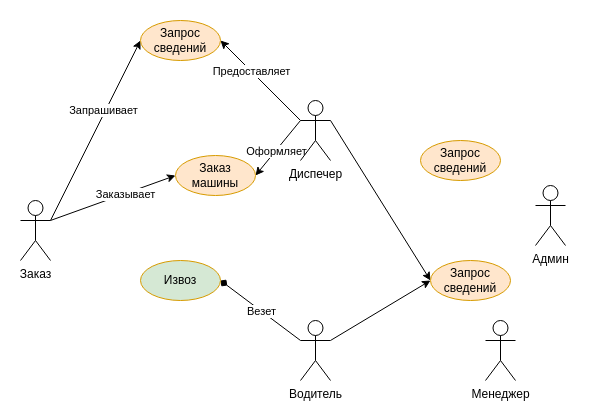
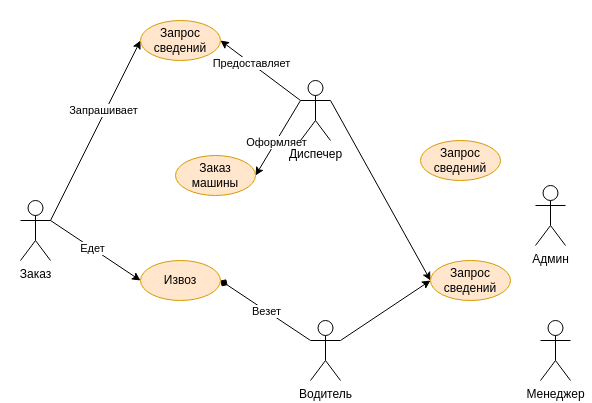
node "Диспечер": moved (316, 131) -> (316, 111)
edge "Заказ" -> "Заказ машины": removed, label "Заказывает"
edge "Заказ" -> "Извоз": added, label "Едет"
node "Извоз": fillcolor #d5e8d4 -> #ffe6cc
node "Водитель": moved (316, 351) -> (326, 351)
node "Менеджер": moved (501, 351) -> (556, 351)
